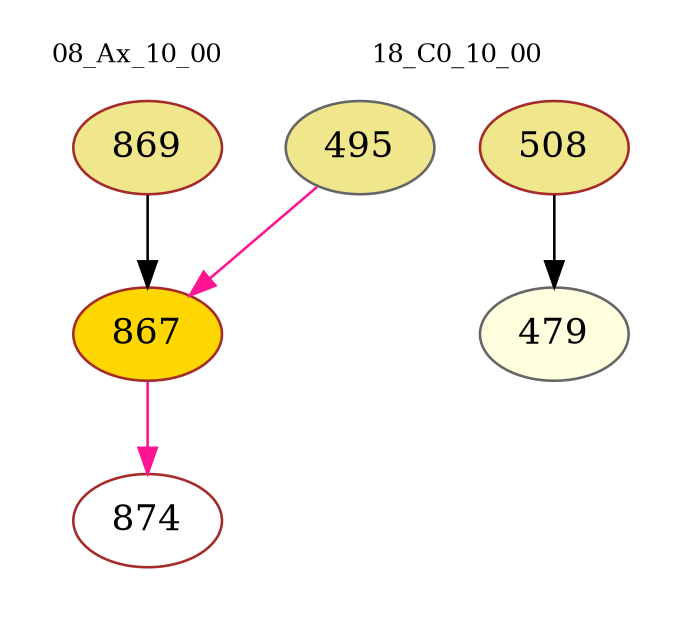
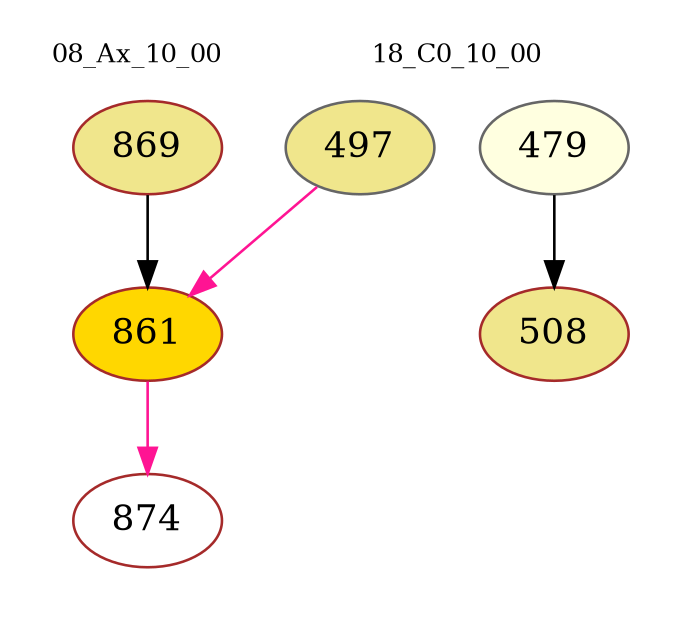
node "495": label "495" -> "497"
edge "508" -> "479": reversed
node "867": label "867" -> "861"
